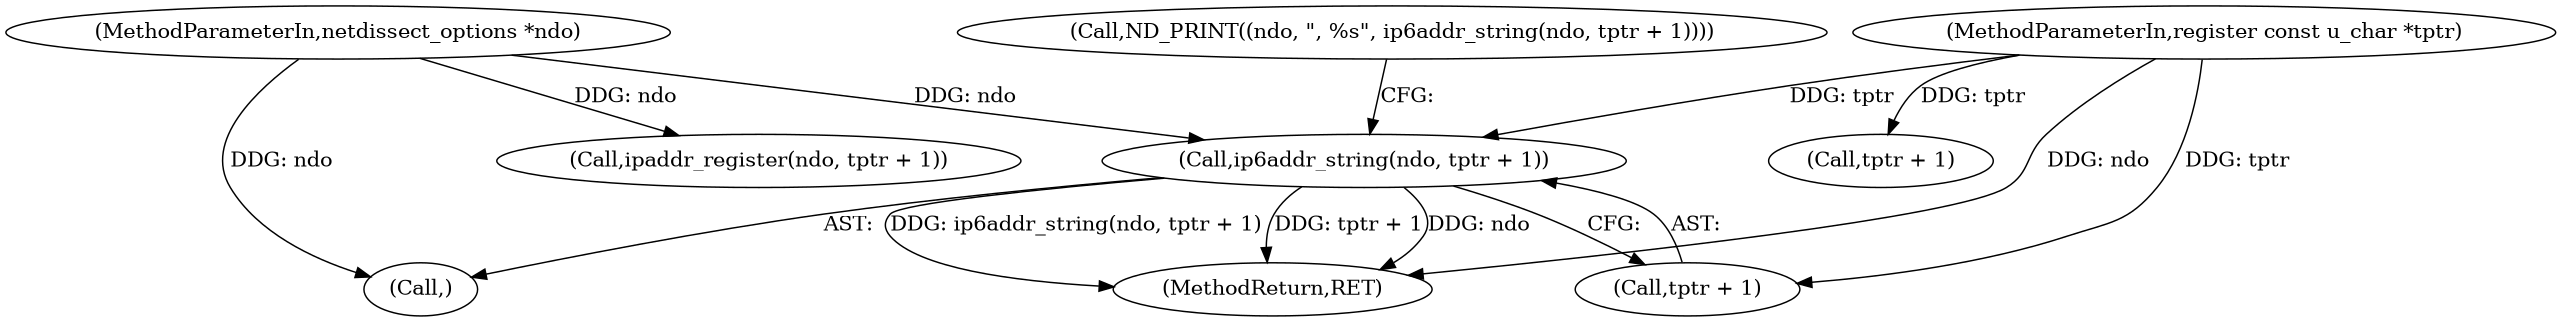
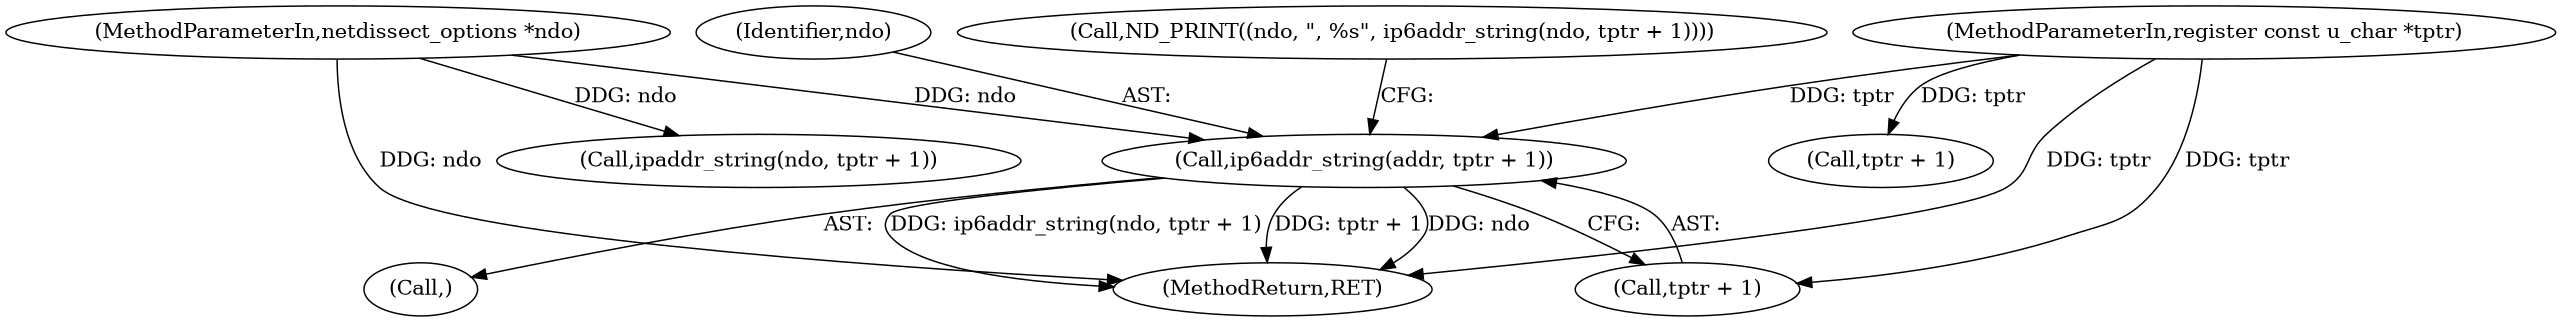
node "(Identifier,ndo)": added
node "(Call,ipaddr_register(ndo, tptr + 1))": label "(Call,ipaddr_register(ndo, tptr + 1))" -> "(Call,ipaddr_string(ndo, tptr + 1))"
node "(Call,ip6addr_string(ndo, tptr + 1))": label "(Call,ip6addr_string(ndo, tptr + 1))" -> "(Call,ip6addr_string(addr, tptr + 1))"
edge "(MethodParameterIn,register const u_char *tptr)" -> "(MethodReturn,RET)": label "DDG: ndo" -> "DDG: tptr"
edge "(MethodParameterIn,netdissect_options *ndo)" -> "(Call,)": now "(MethodParameterIn,netdissect_options *ndo)" -> "(MethodReturn,RET)"
